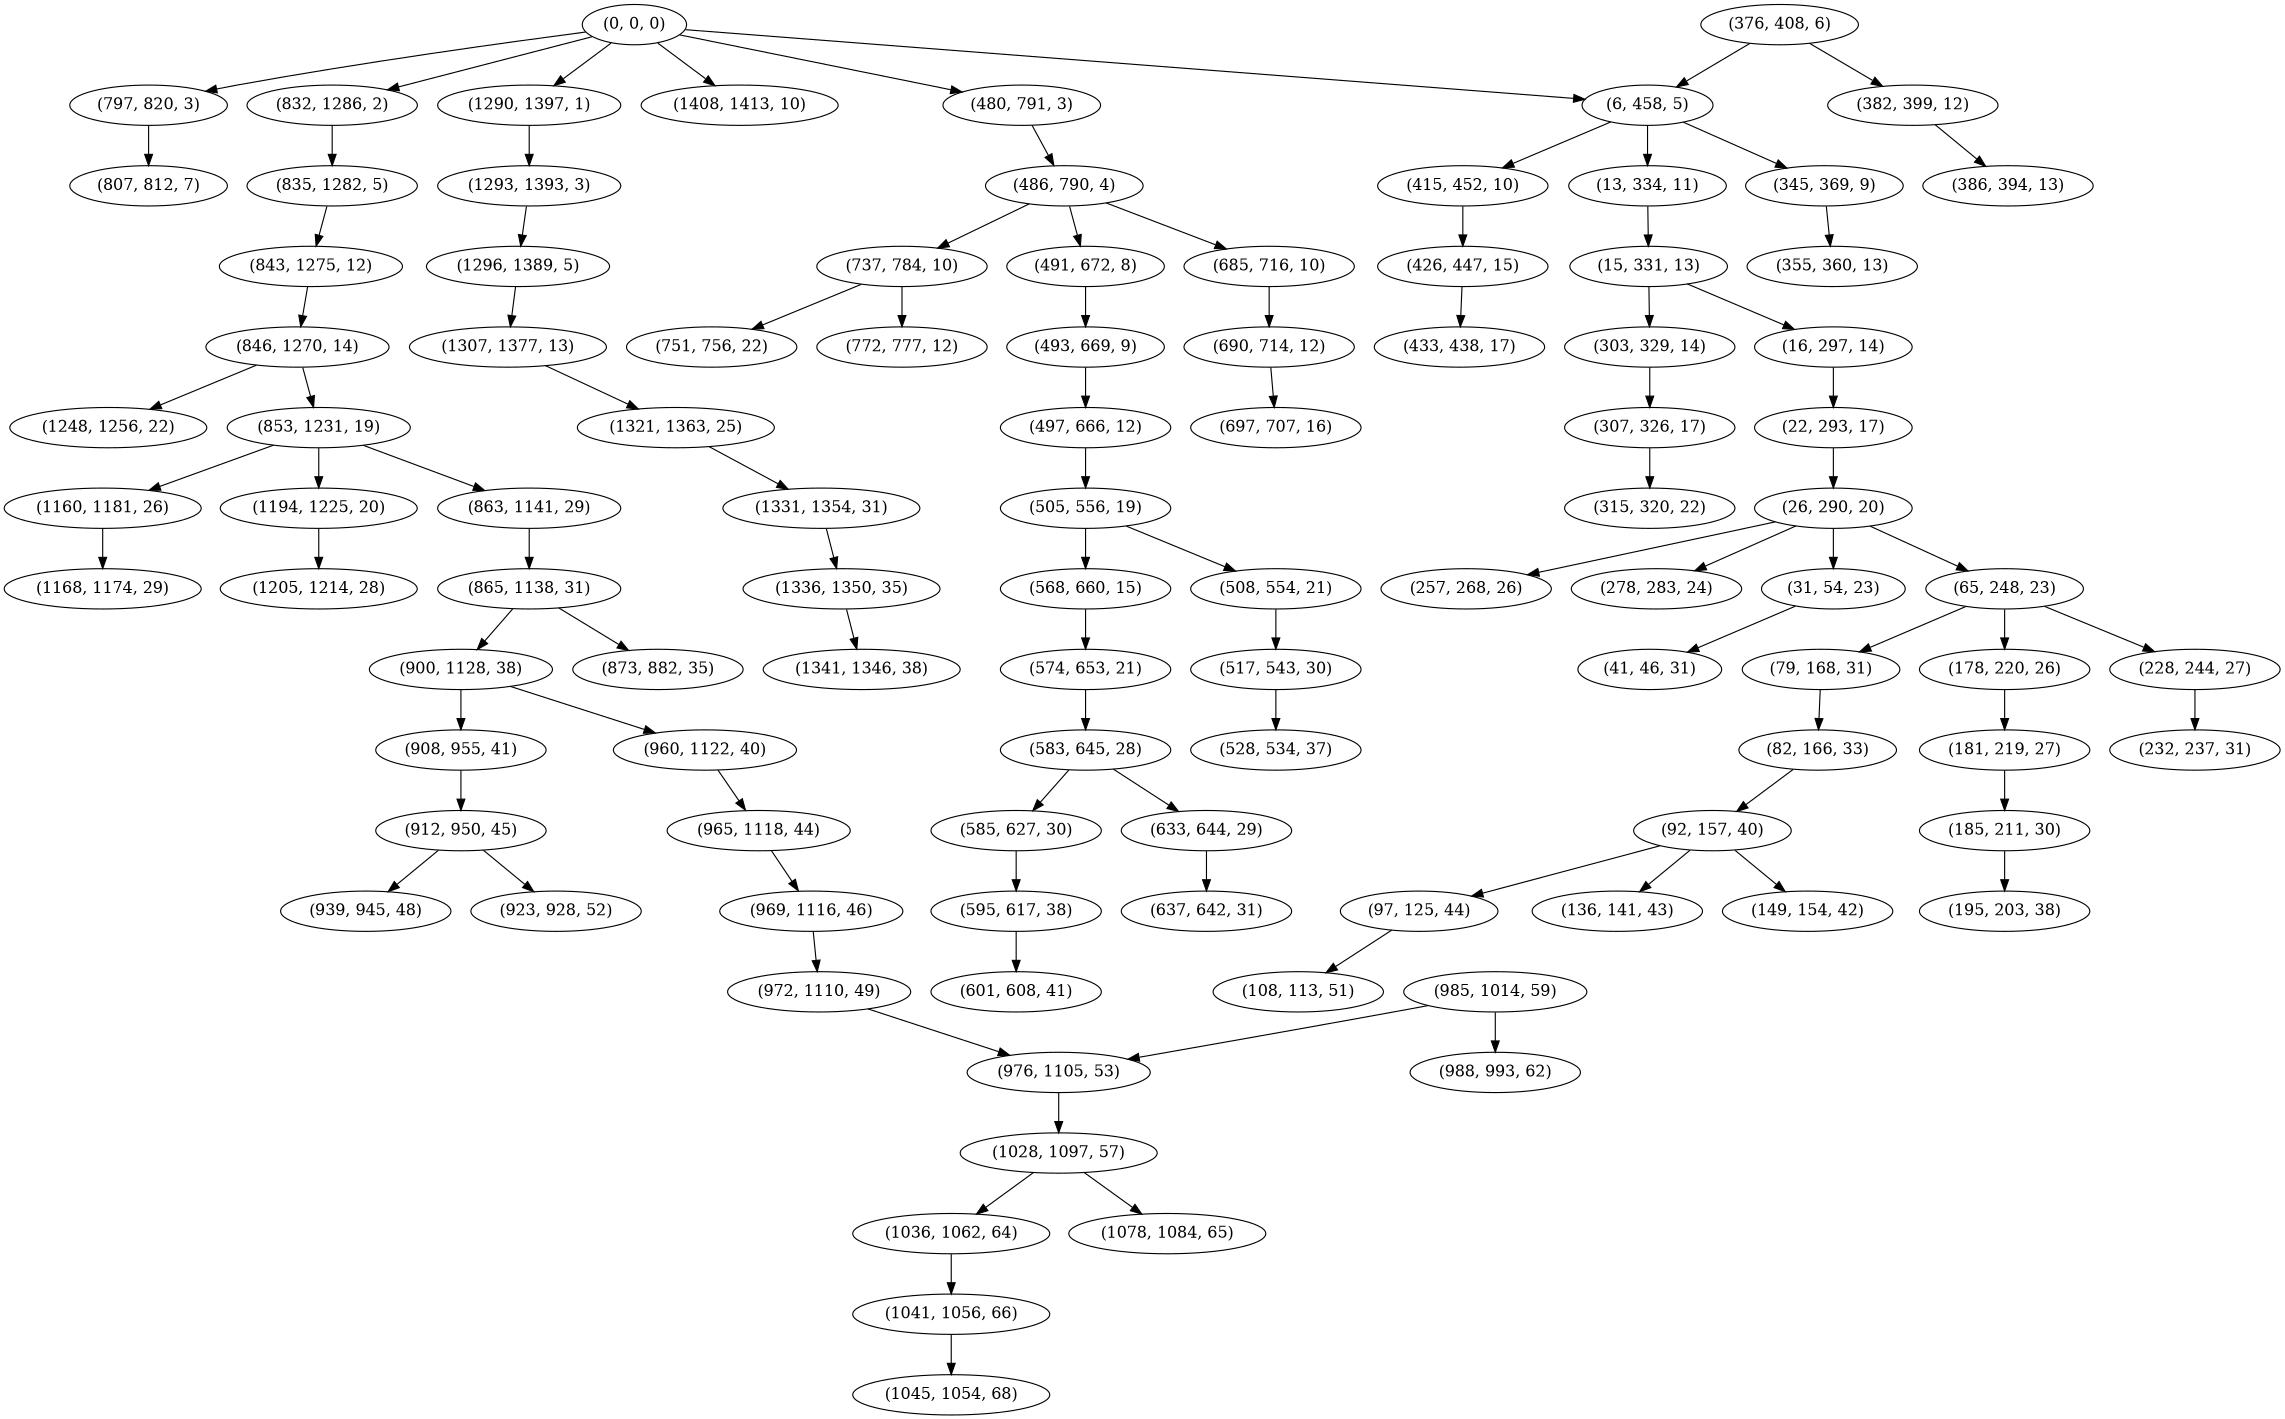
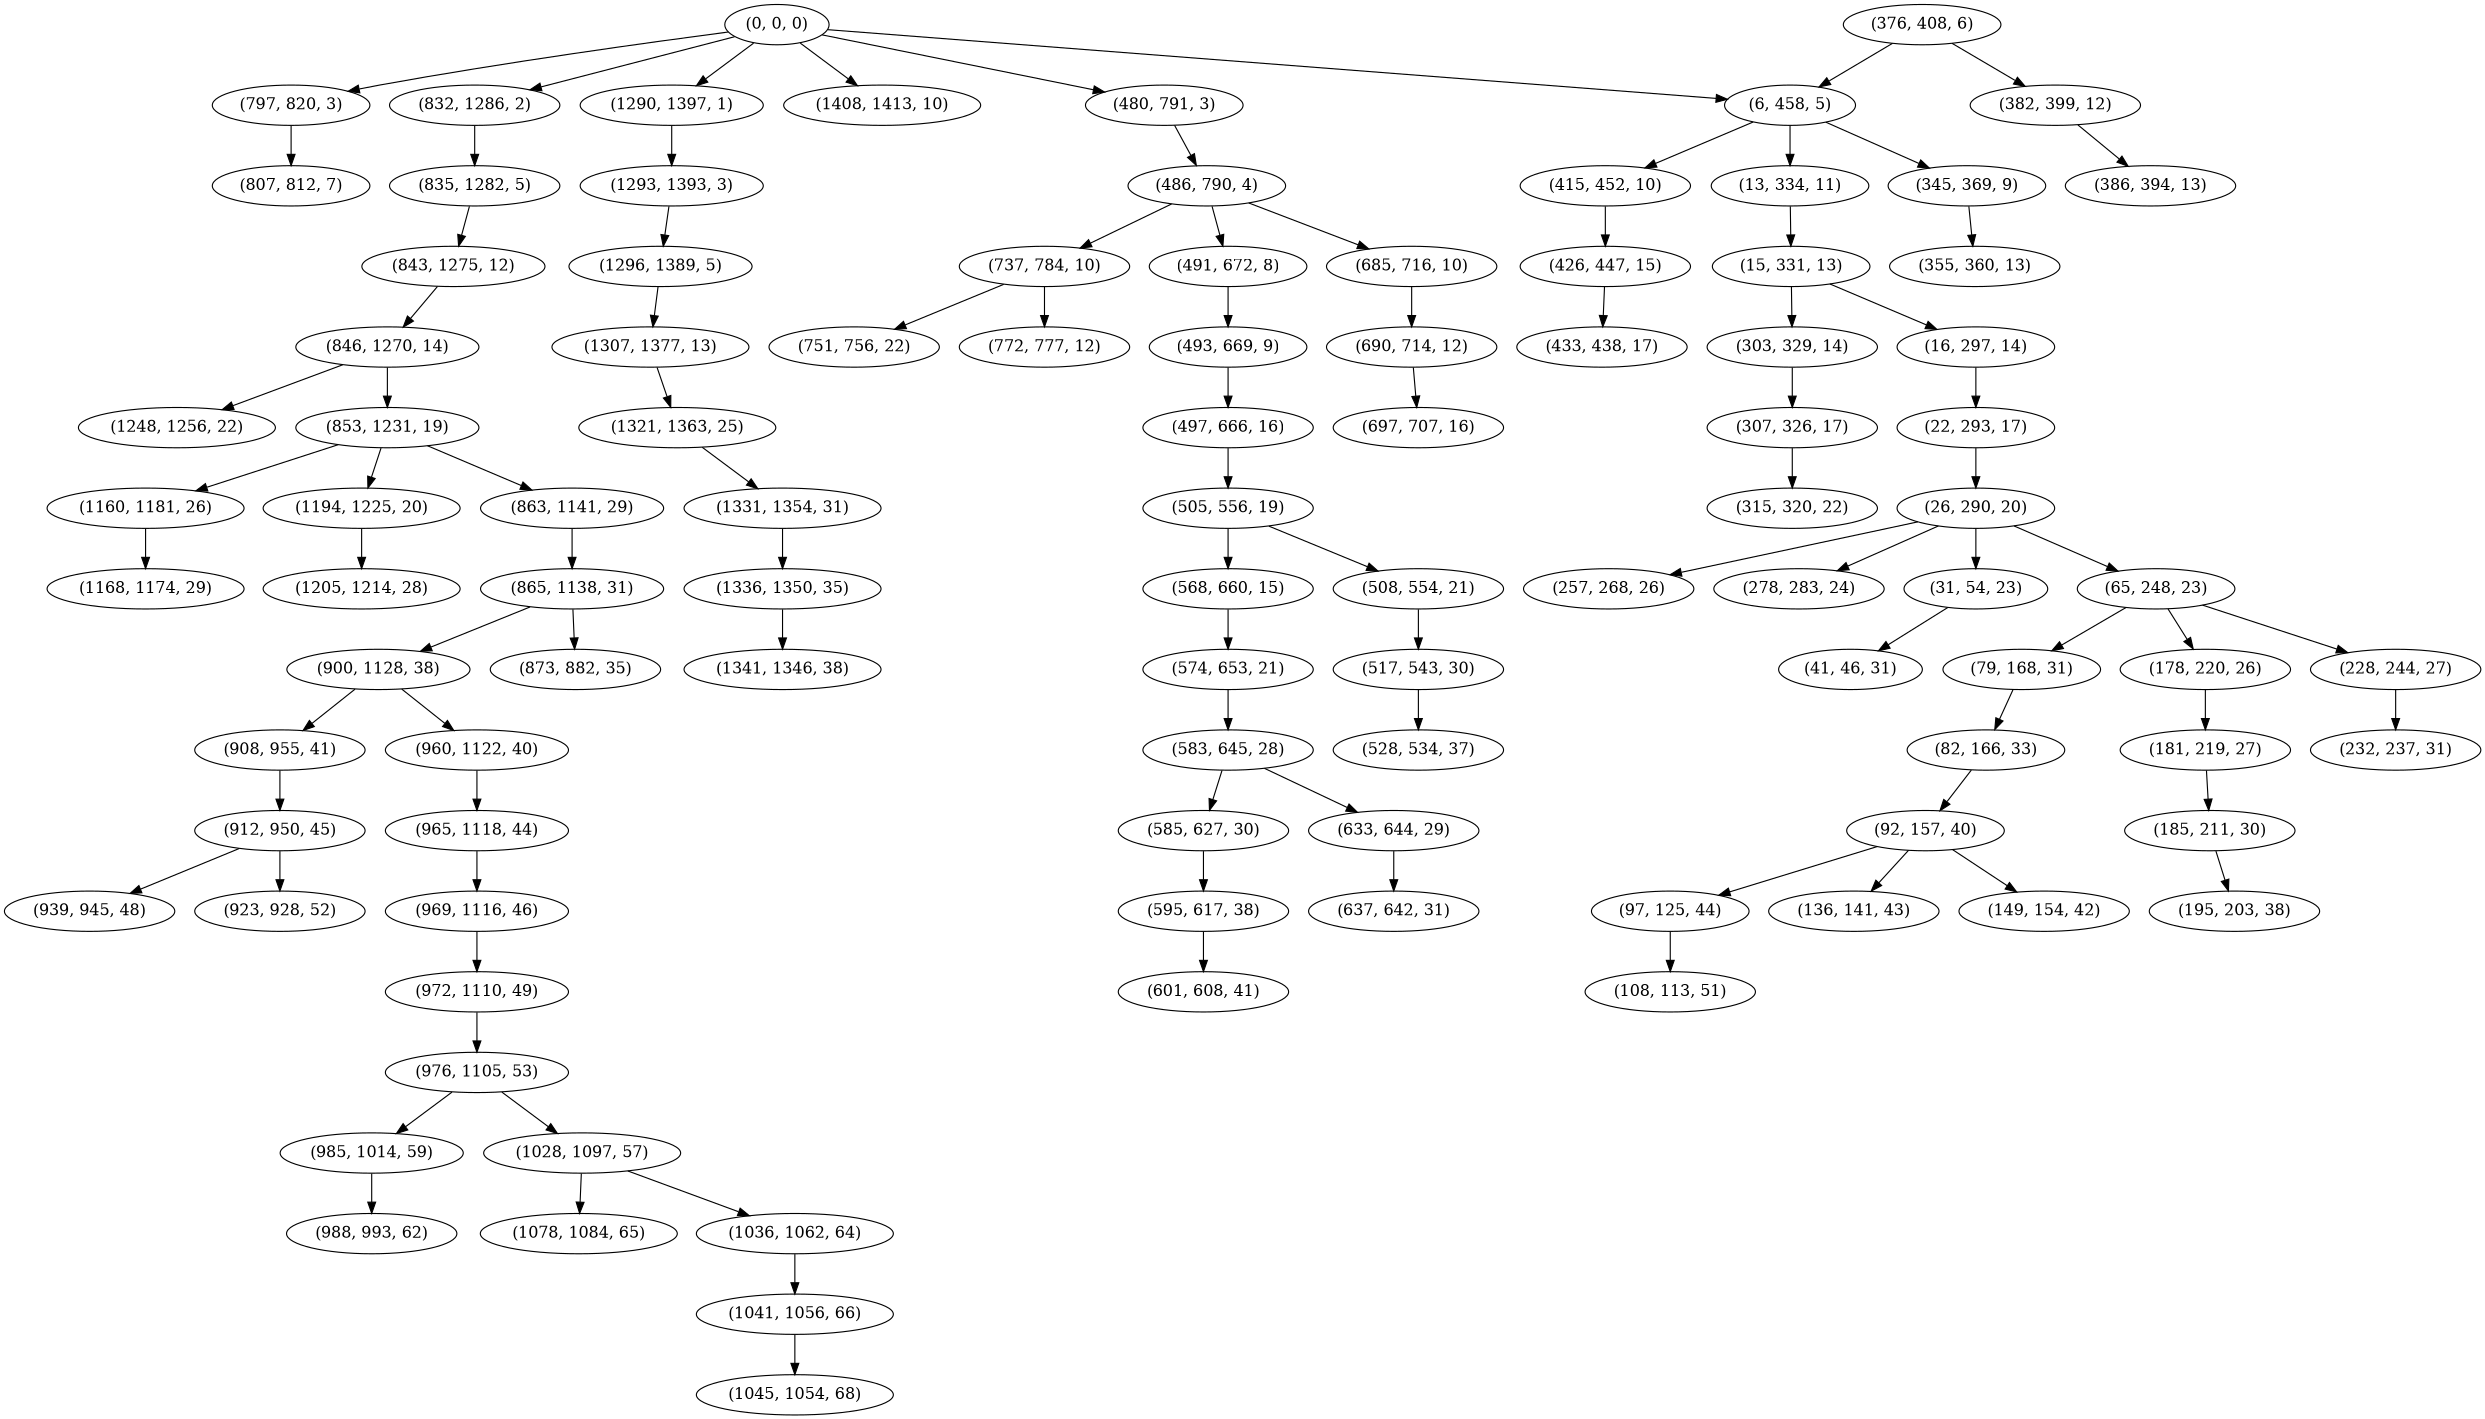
node "(497, 666, 12)": label "(497, 666, 12)" -> "(497, 666, 16)"
edge "(985, 1014, 59)" -> "(976, 1105, 53)": reversed
